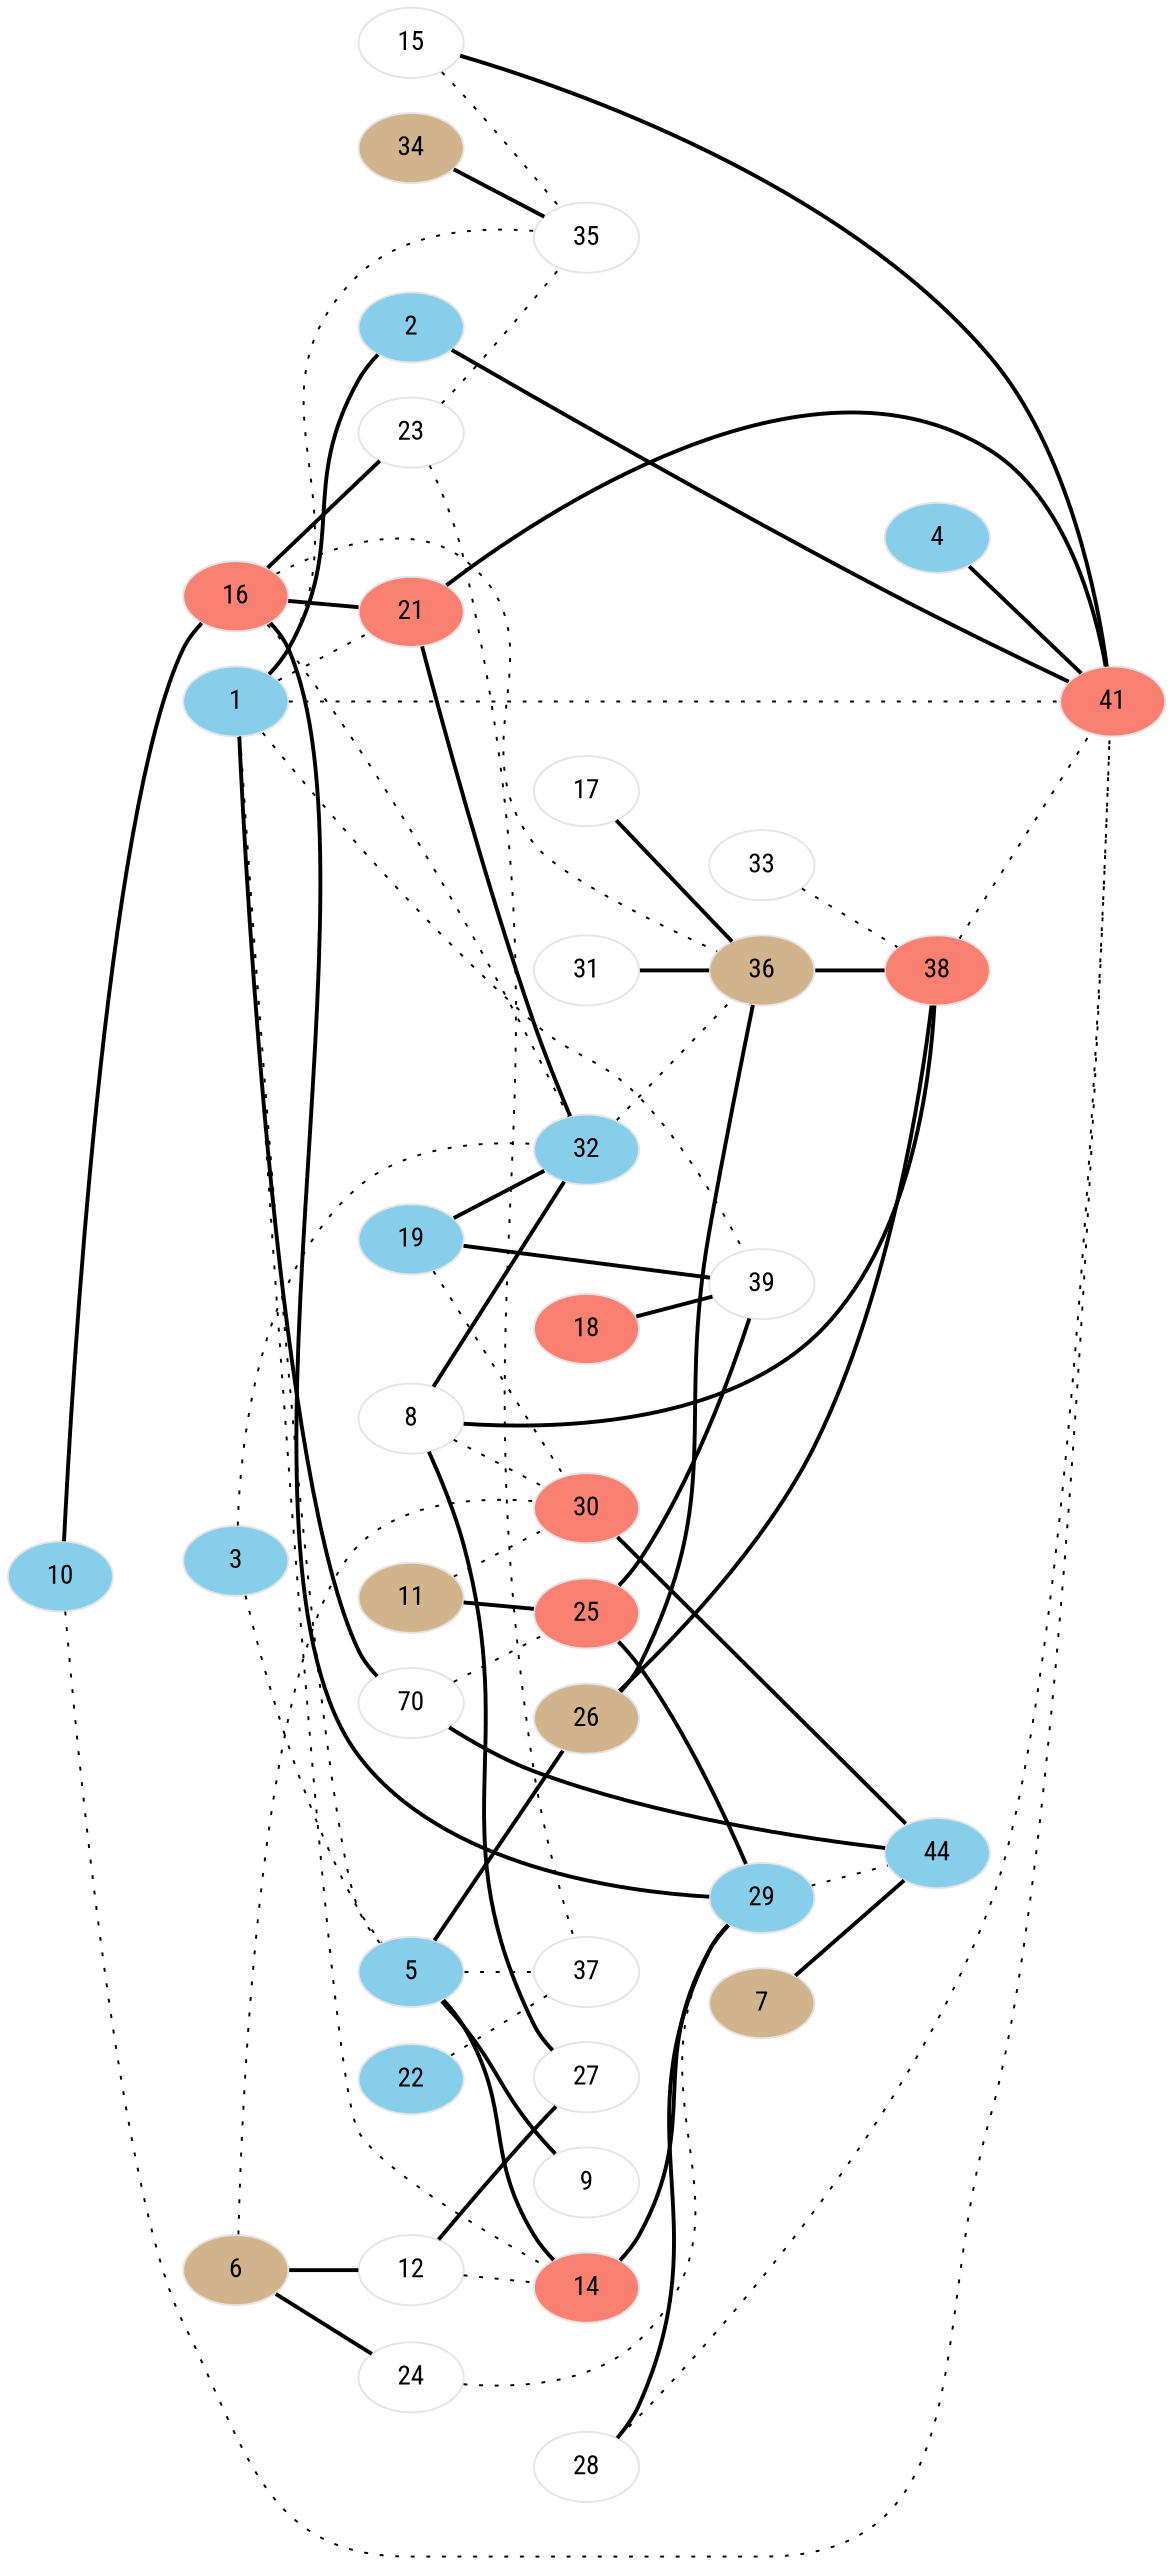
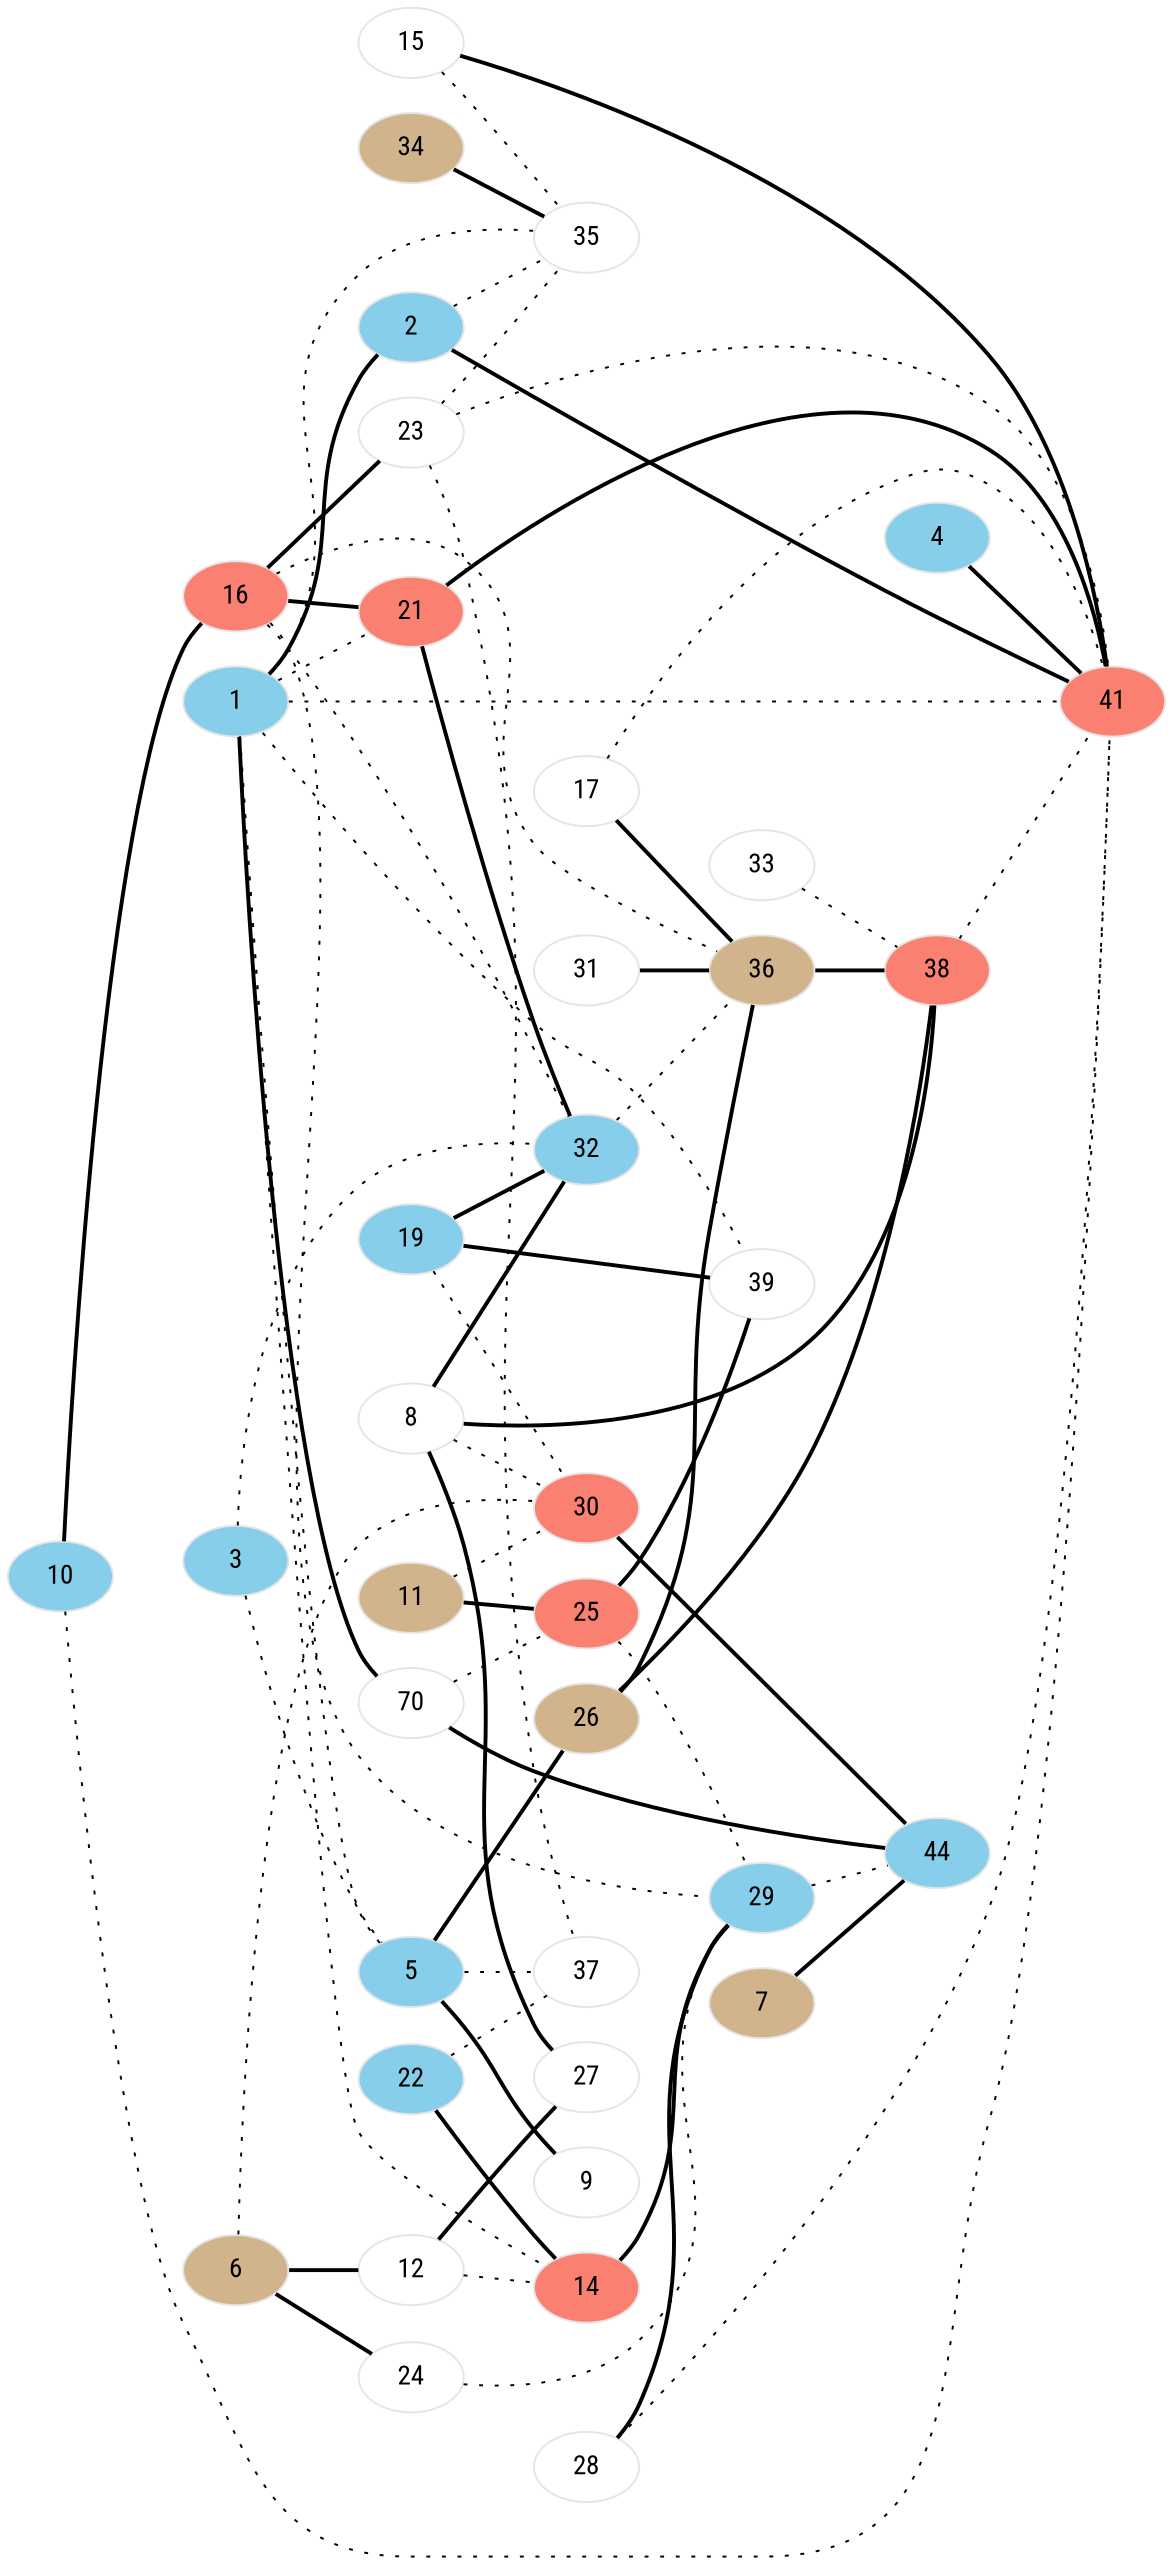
edge "35" -- "2": added
edge "23" -- "41": added
edge "41" -- "17": added
edge "16" -- "29": style bold -> dotted
node "18": removed
edge "25" -- "29": style bold -> dotted
edge "5" -- "14": now "22" -- "14"
